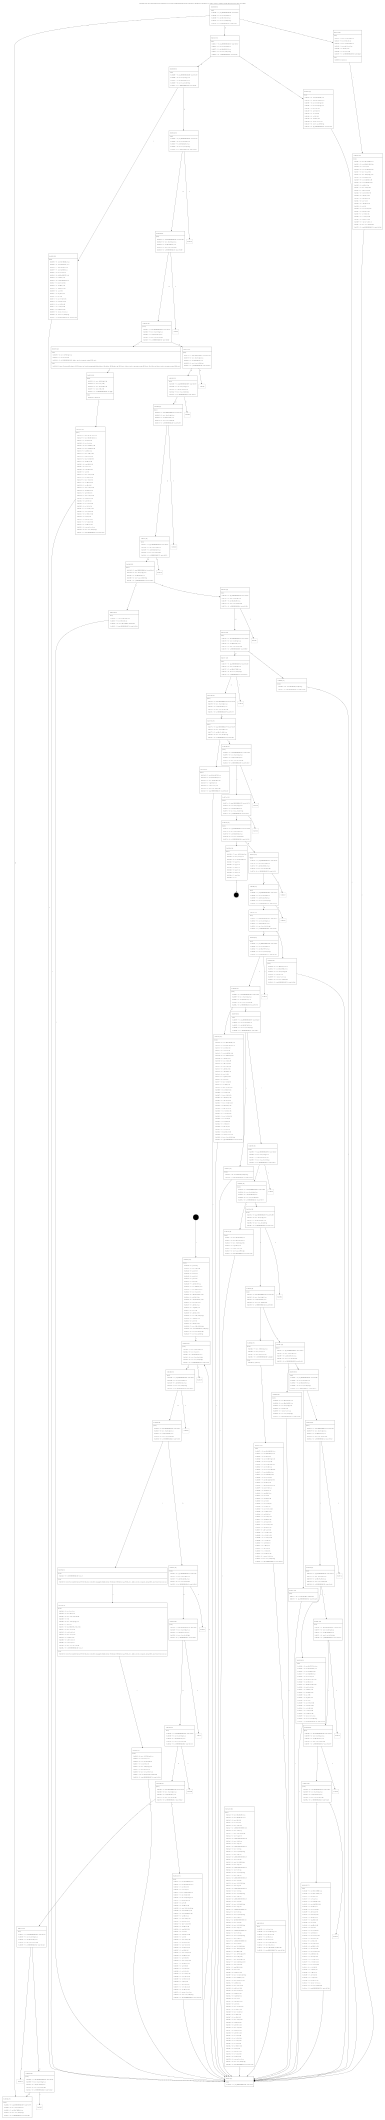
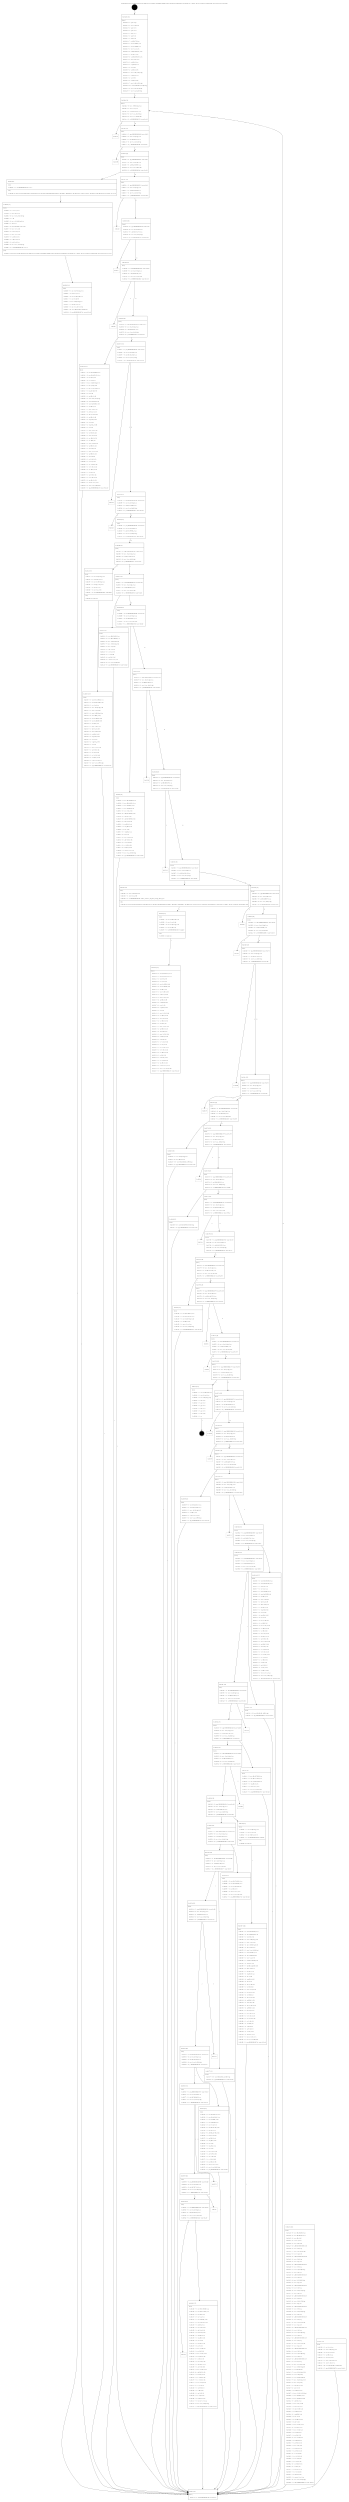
edge "0x4015d0 [28]" -> "0x4015b4 [28]": reversed
